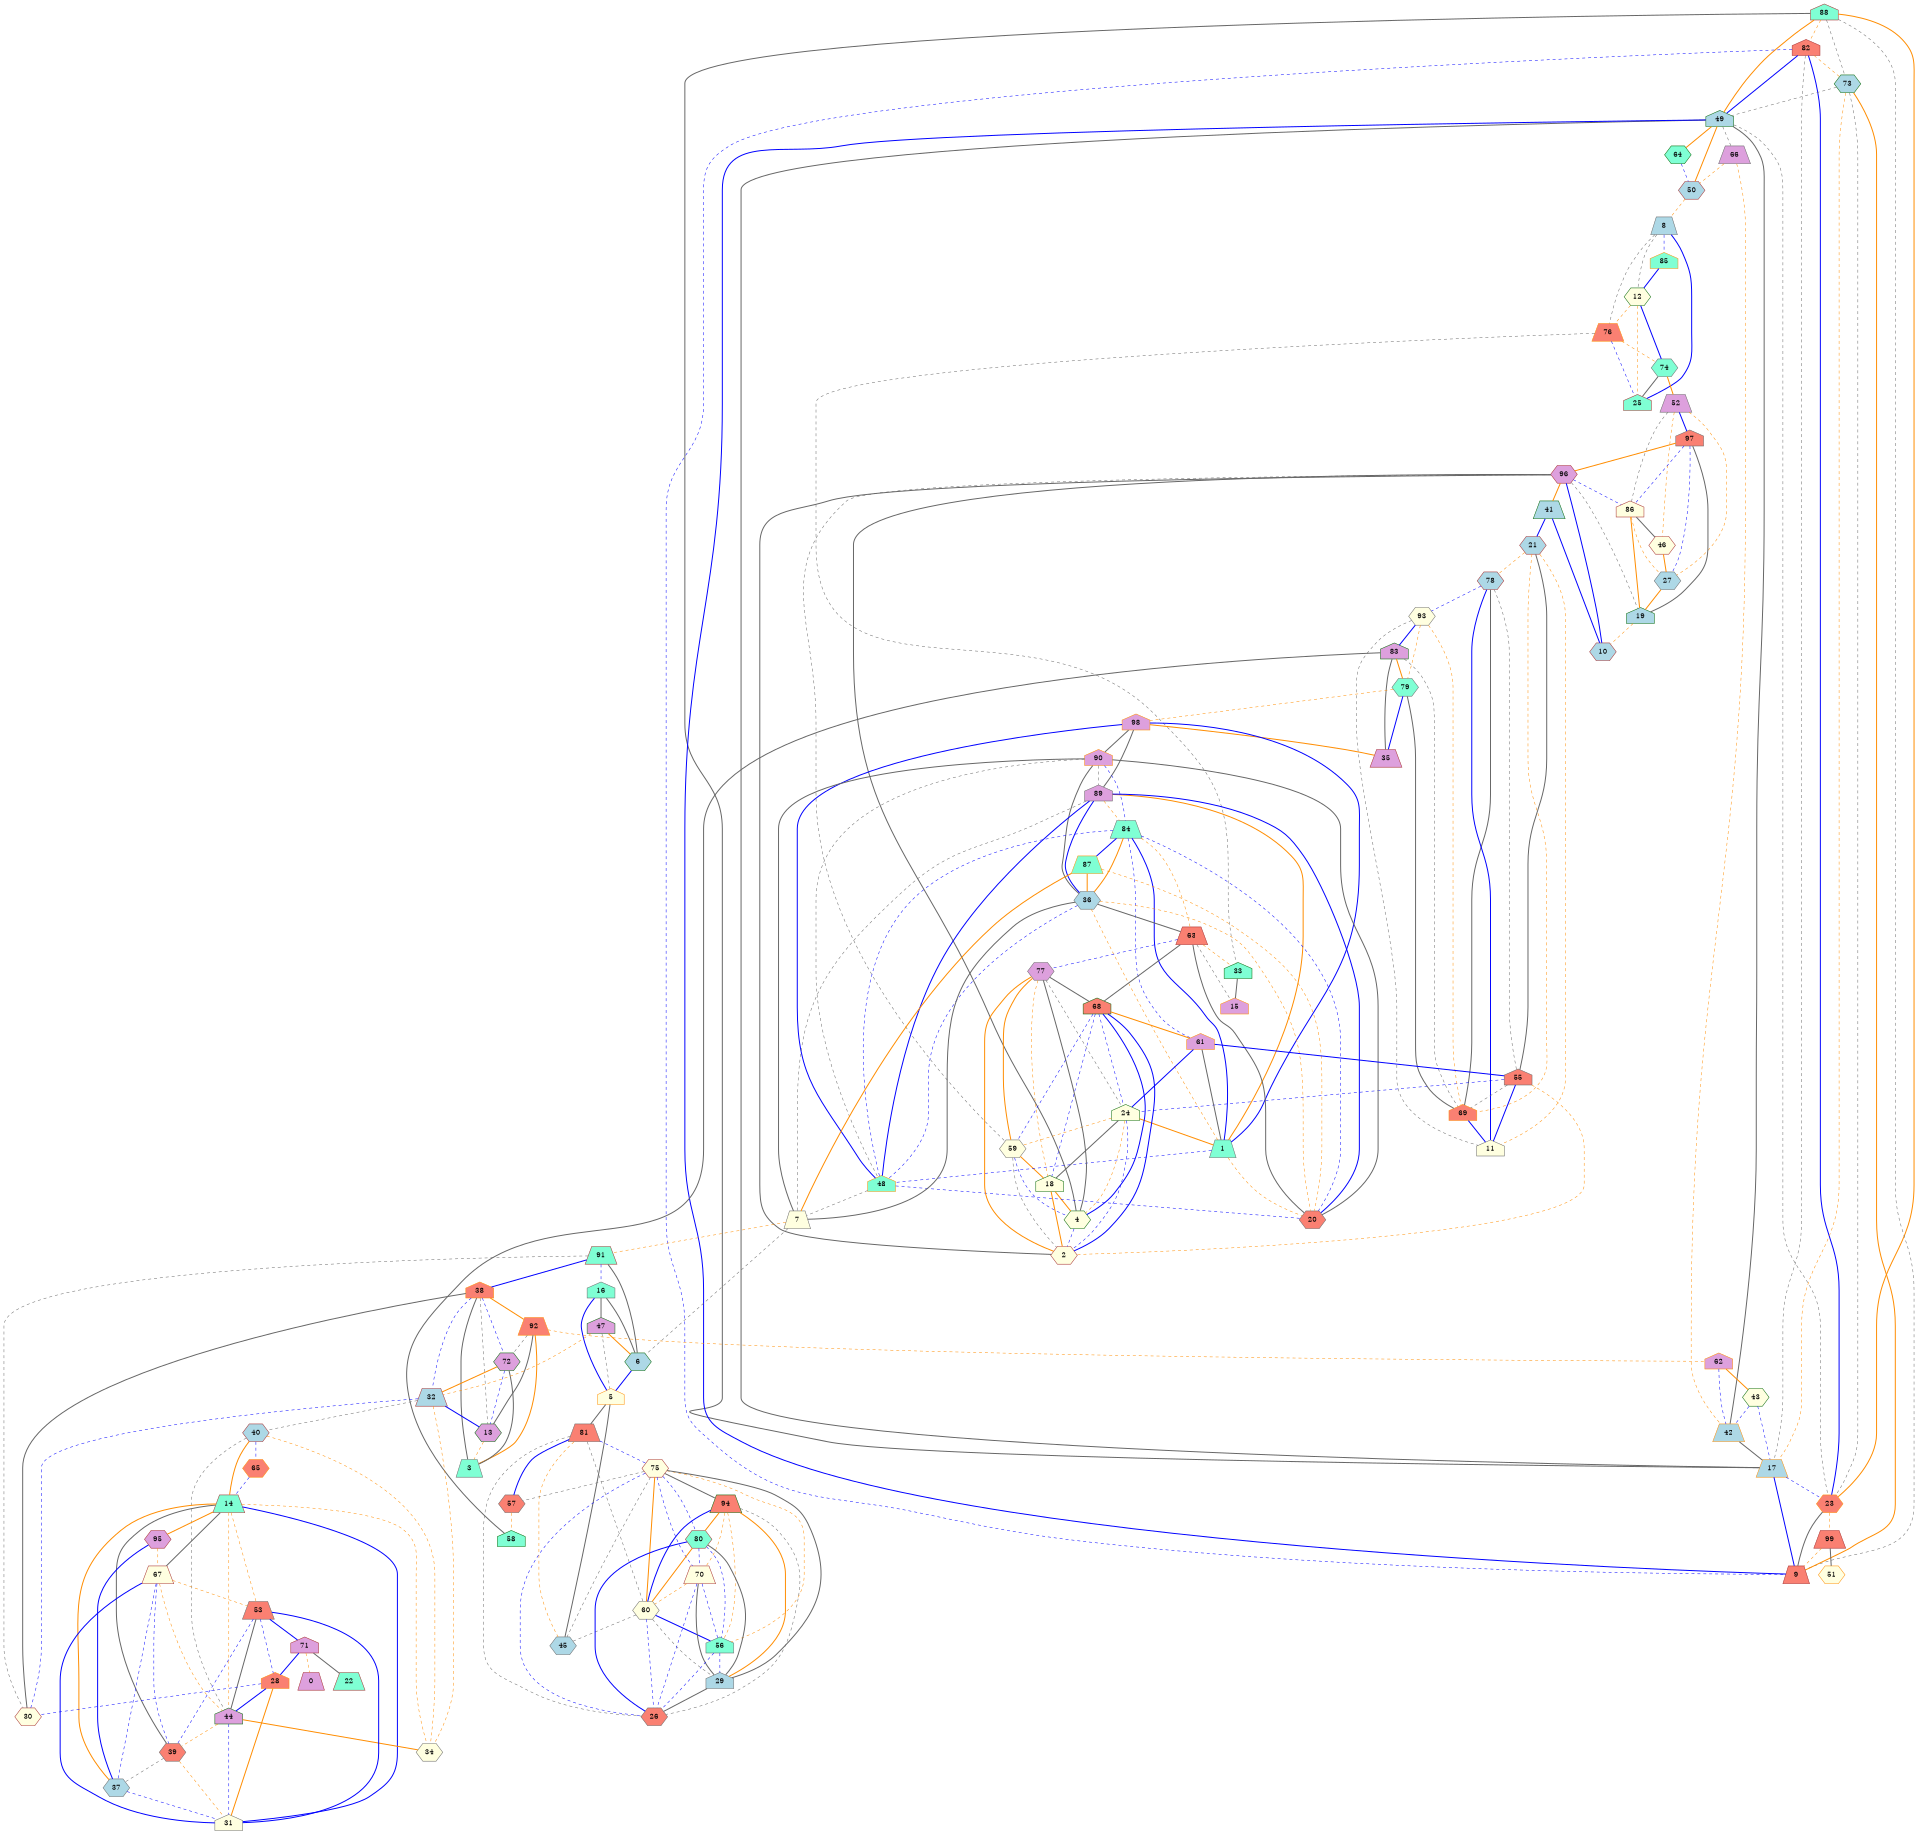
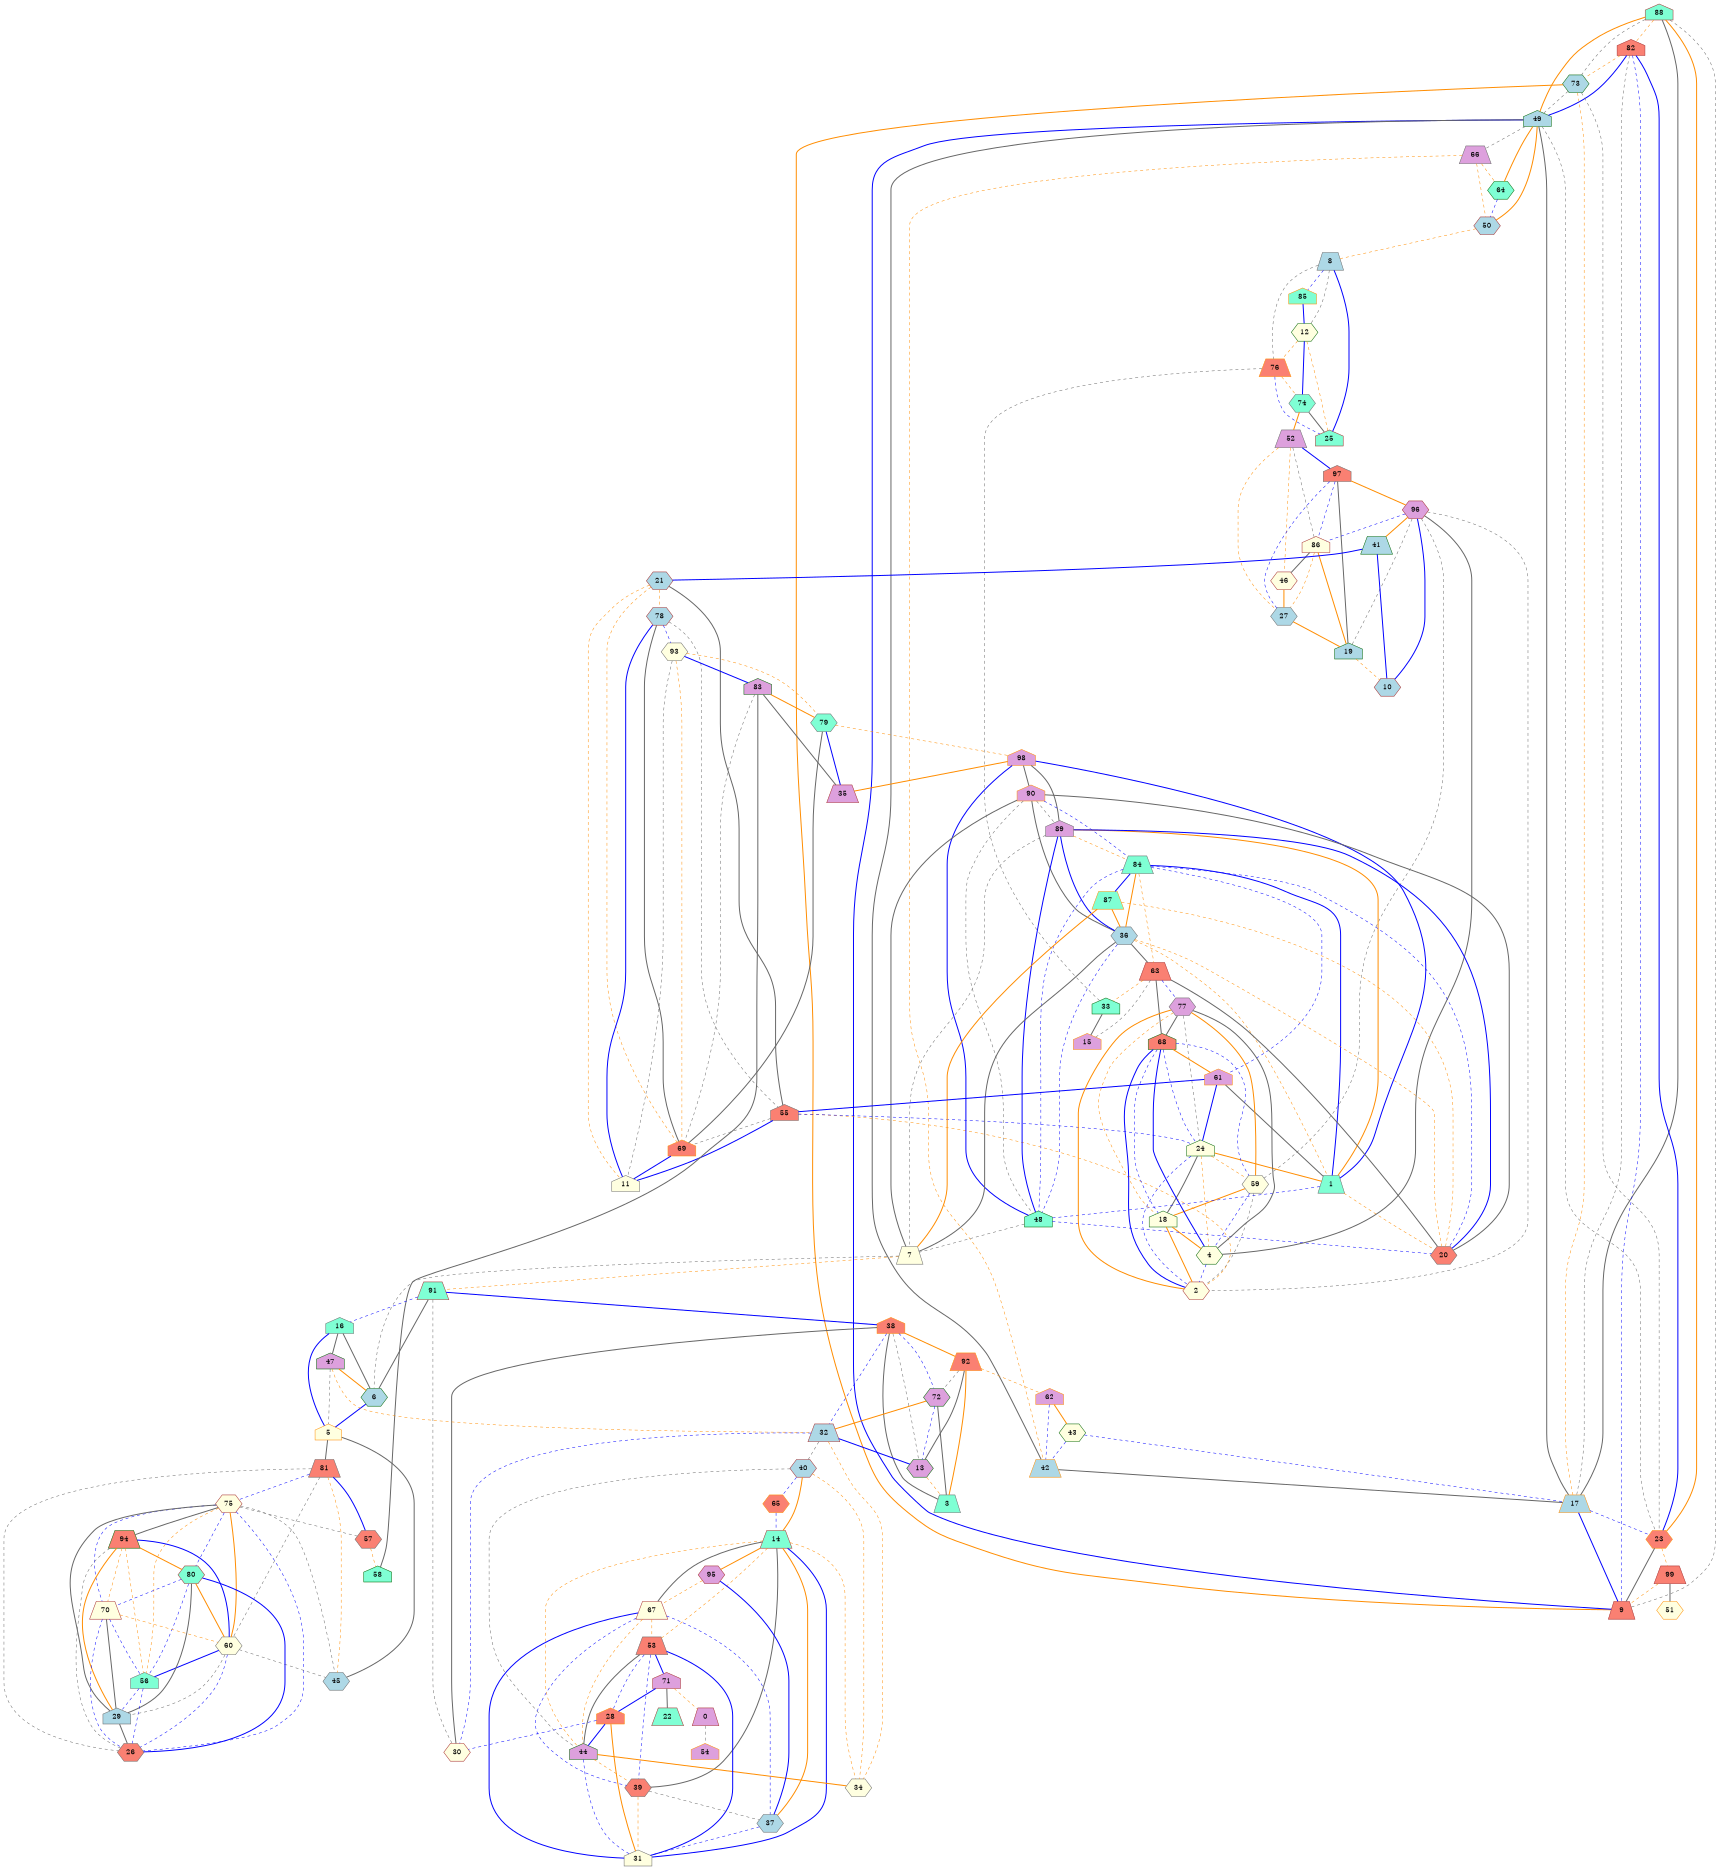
edge "66" -- "64": added
edge "96" -- "2": style bold -> dashed
node "48": color darkorange -> darkgreen
node "54": added
